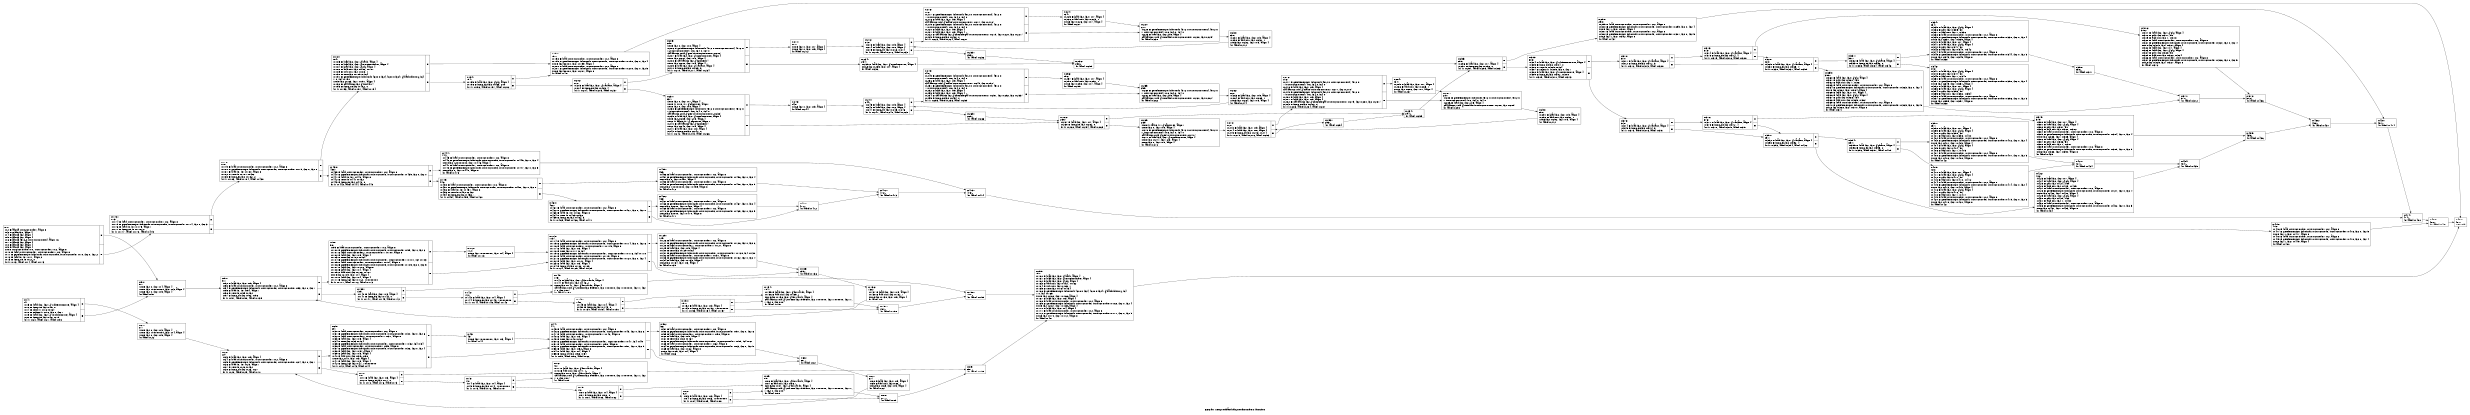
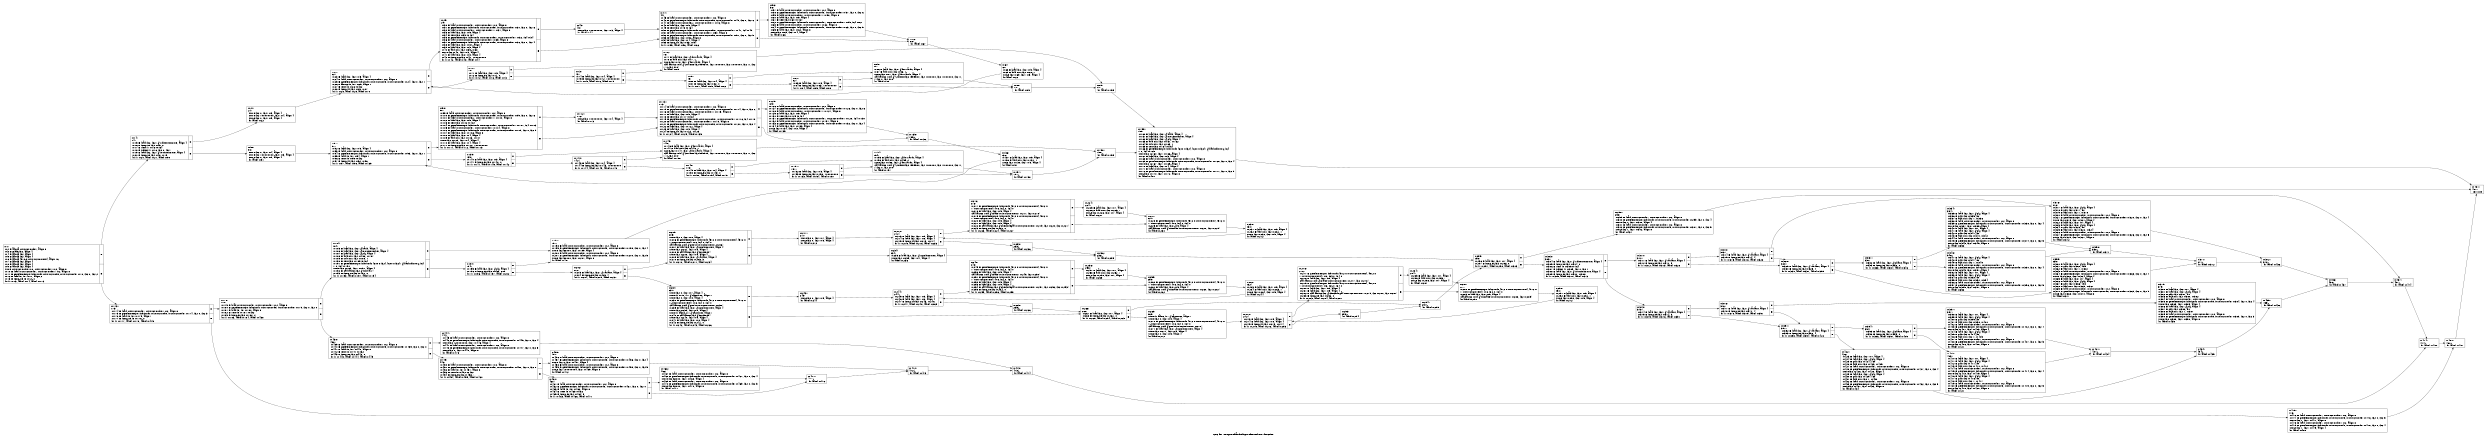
edge "%1:" -> "%90:": now "%1:" -> "%14:"
edge "%346:" -> "%358:": added
node "%22:": text "%26 = load i8, i8* %25, align 1" -> "%26 = fastcc i8, i8* %25, align 1"
